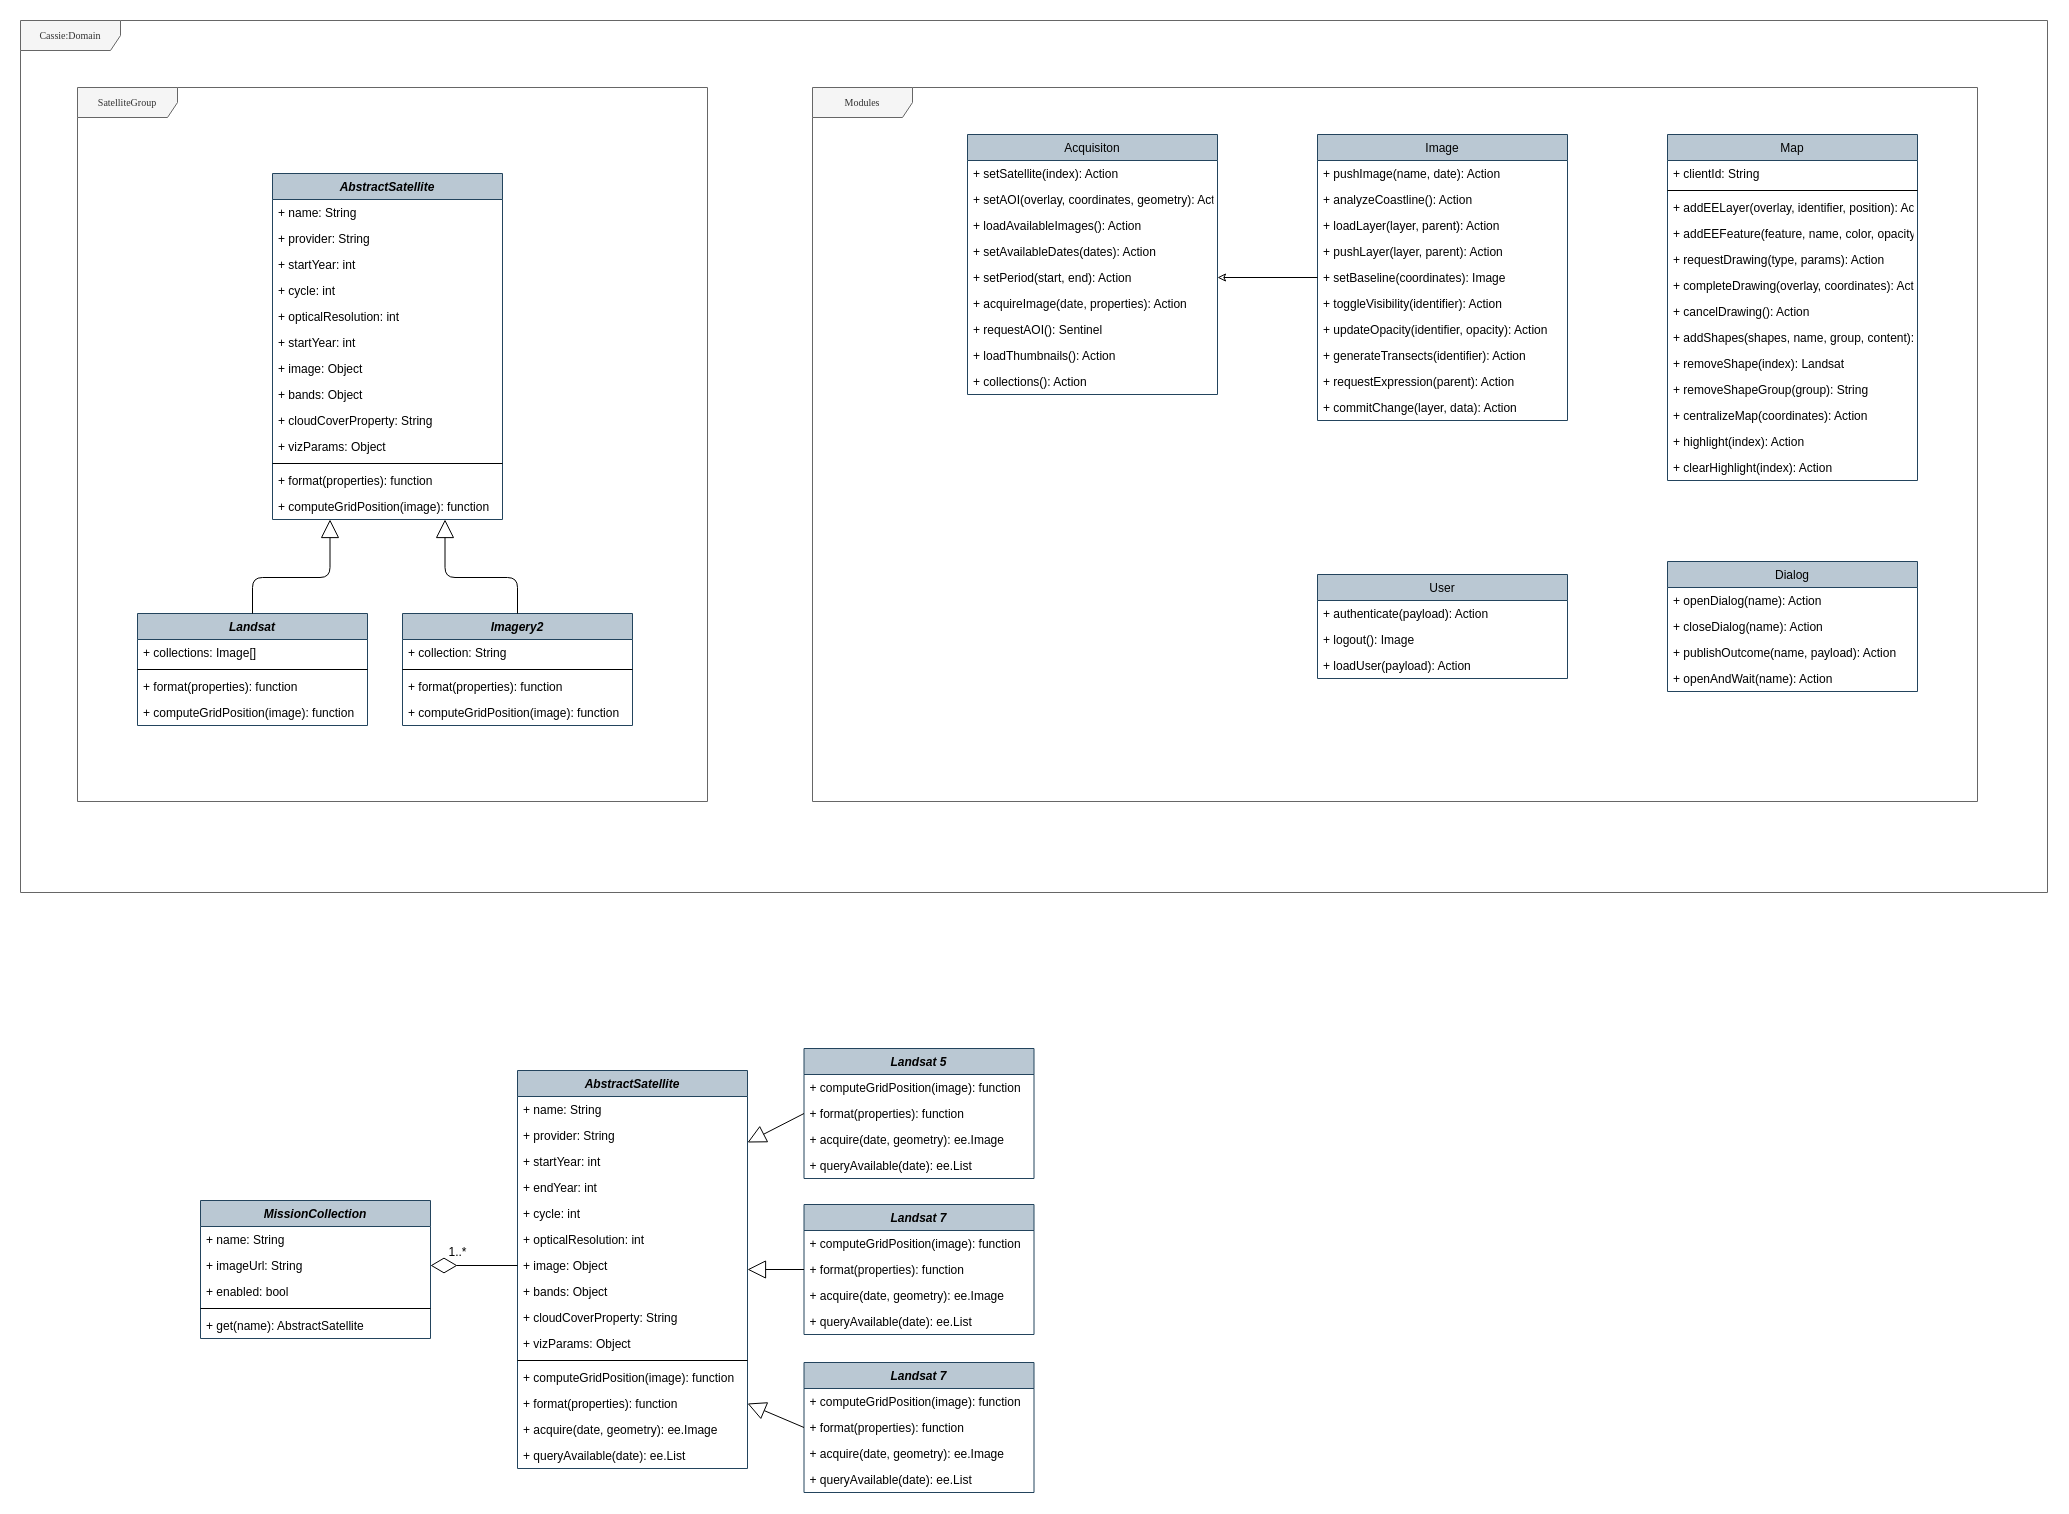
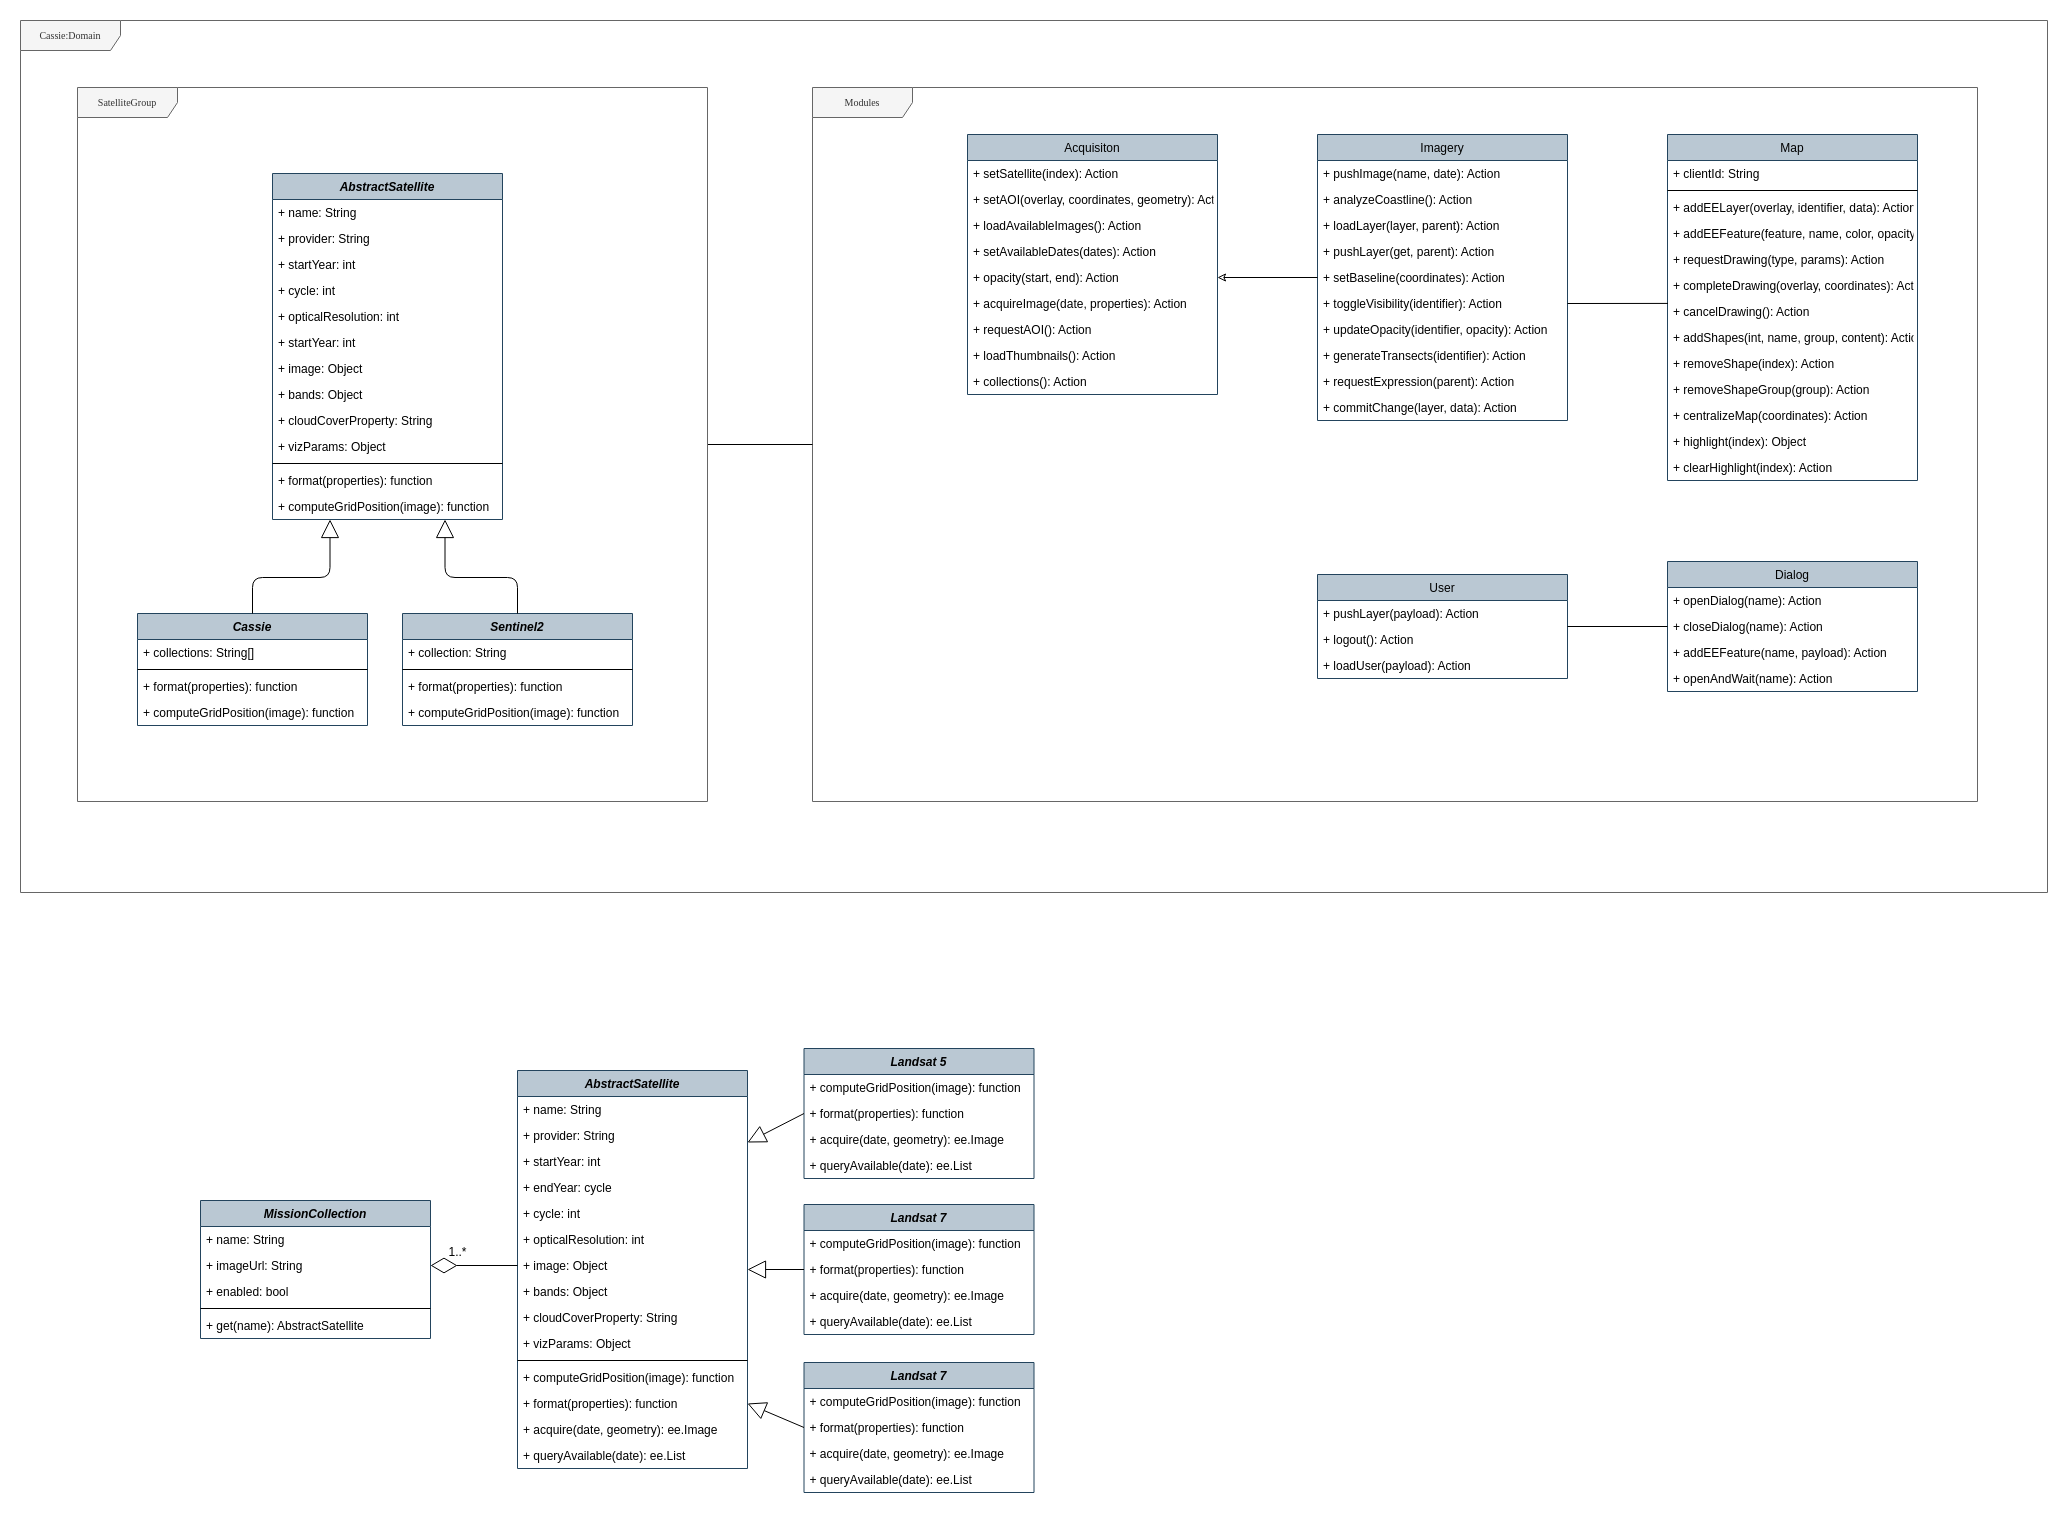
node "Image": label "Image" -> "Imagery"
node "+ addEELayer(overlay, identifier, position): Action": label "+ addEELayer(overlay, identifier, position): Action" -> "+ addEELayer(overlay, identifier, data): Action"
node "+ pushLayer(layer, parent): Action": label "+ pushLayer(layer, parent): Action" -> "+ pushLayer(get, parent): Action"
node "+ setPeriod(start, end): Action": label "+ setPeriod(start, end): Action" -> "+ opacity(start, end): Action"
node "+ setBaseline(coordinates): Image": label "+ setBaseline(coordinates): Image" -> "+ setBaseline(coordinates): Action"
edge "+ toggleVisibility(identifier): Action" -- "+ cancelDrawing(): Action": added
node "+ requestAOI(): Sentinel": label "+ requestAOI(): Sentinel" -> "+ requestAOI(): Action"
node "+ addShapes(shapes, name, group, content): Action": label "+ addShapes(shapes, name, group, content): Action" -> "+ addShapes(int, name, group, content): Action"
node "+ removeShape(index): Landsat": label "+ removeShape(index): Landsat" -> "+ removeShape(index): Action"
node "+ removeShapeGroup(group): String": label "+ removeShapeGroup(group): String" -> "+ removeShapeGroup(group): Action"
node "+ highlight(index): Action": label "+ highlight(index): Action" -> "+ highlight(index): Object"
edge "SatelliteGroup" -- "Modules": added
node "+ authenticate(payload): Action": label "+ authenticate(payload): Action" -> "+ pushLayer(payload): Action"
node "Landsat": label "Landsat" -> "Cassie"
node "Imagery2": label "Imagery2" -> "Sentinel2"
edge "User" -- "+ closeDialog(name): Action": added
node "+ logout(): Image": label "+ logout(): Image" -> "+ logout(): Action"
node "+ collections: Image[]": label "+ collections: Image[]" -> "+ collections: String[]"
node "+ publishOutcome(name, payload): Action": label "+ publishOutcome(name, payload): Action" -> "+ addEEFeature(name, payload): Action"
node "+ endYear: int": label "+ endYear: int" -> "+ endYear: cycle"
